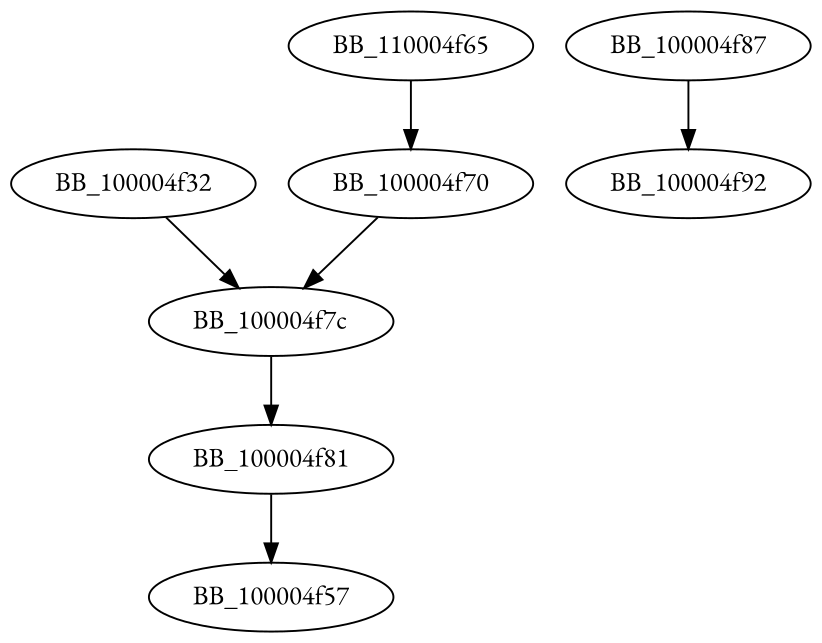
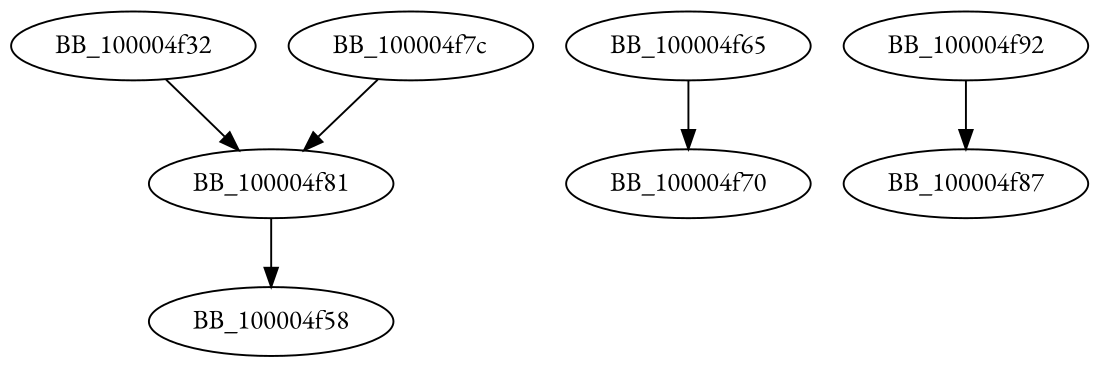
node "BB_110004f65": label "BB_110004f65" -> "BB_100004f65"
edge "BB_100004f87" -> "BB_100004f92": reversed
edge "BB_100004f32" -> "BB_100004f7c": now "BB_100004f32" -> "BB_100004f81"
edge "BB_100004f70" -> "BB_100004f7c": removed
node "BB_100004f57": label "BB_100004f57" -> "BB_100004f58"
